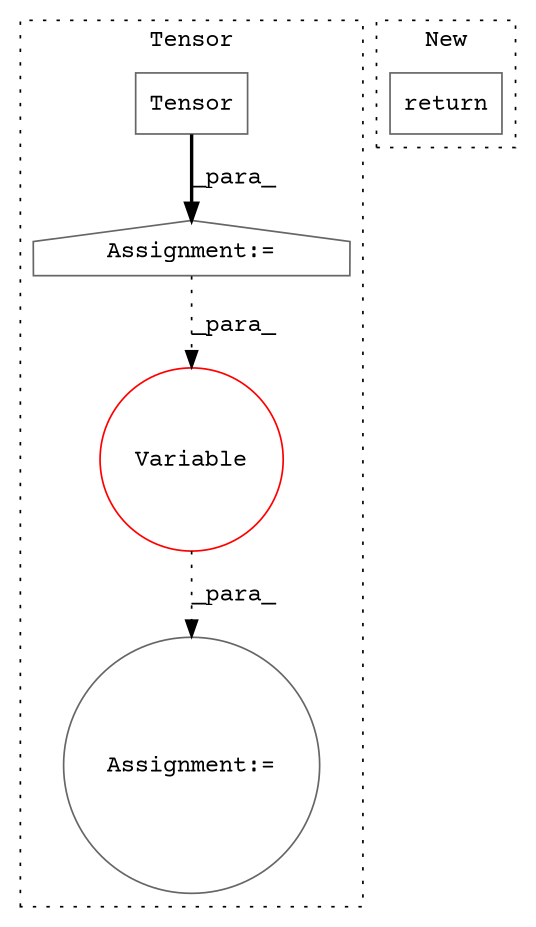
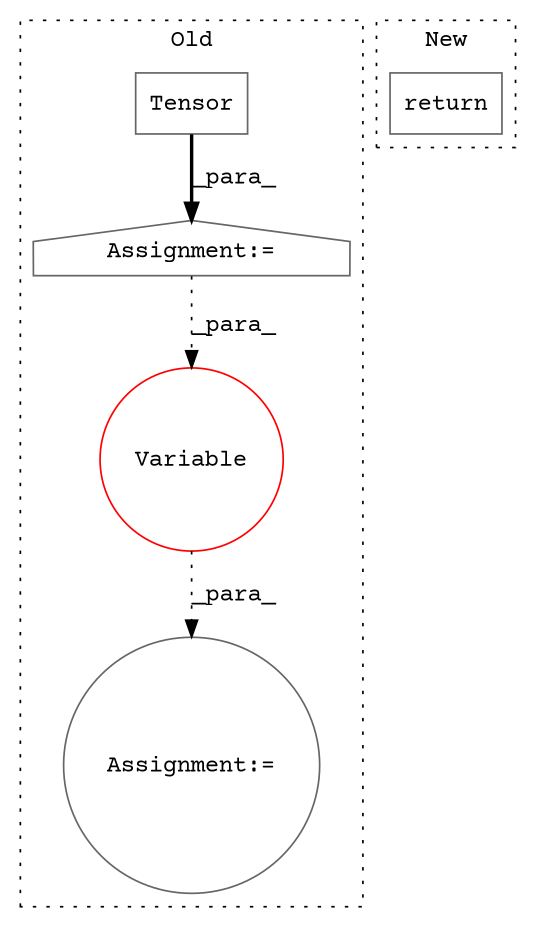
cluster "Tensor": label "Tensor" -> "Old"
